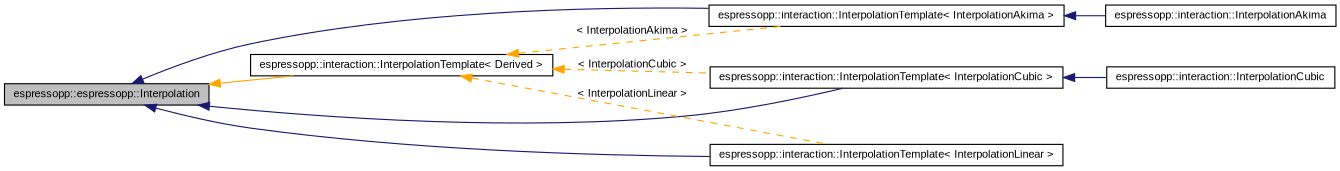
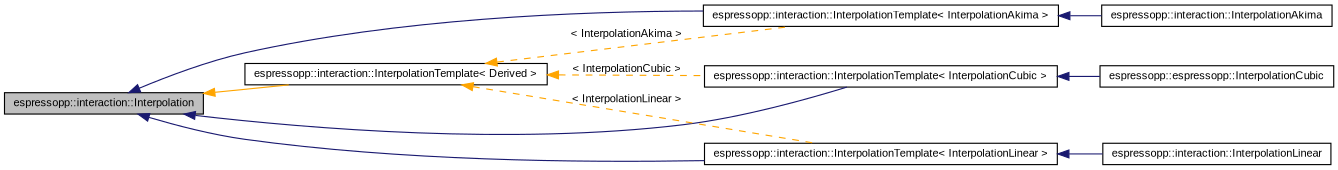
node "espressopp::interaction::InterpolationCubic": label "espressopp::interaction::InterpolationCubic" -> "espressopp::espressopp::InterpolationCubic"
node "espressopp::espressopp::Interpolation": label "espressopp::espressopp::Interpolation" -> "espressopp::interaction::Interpolation"
node "espressopp::interaction::InterpolationLinear": added
